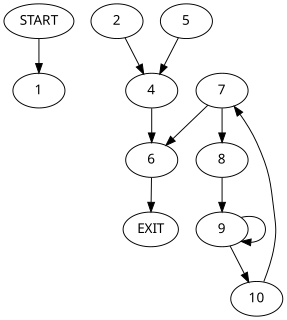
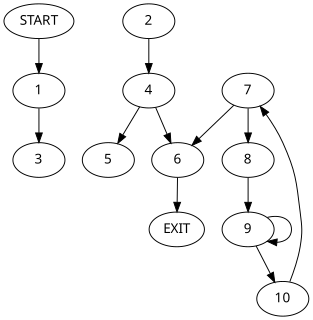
edge "5" -> "4": reversed
node "3": added
